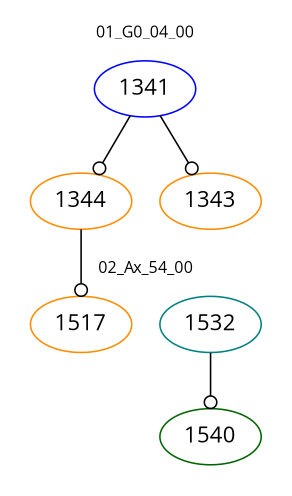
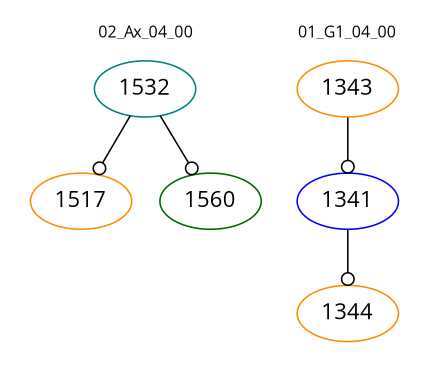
cluster "01_G0_04_00": label "01_G0_04_00" -> "01_G1_04_00"
edge "1341" -> "1343": reversed
edge "1344" -> "1517": now "1532" -> "1517"
cluster "02_Ax_54_00": label "02_Ax_54_00" -> "02_Ax_04_00"
node "1540": label "1540" -> "1560"
